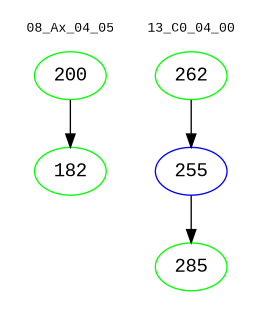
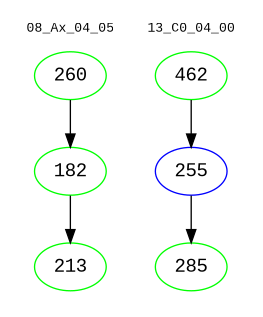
node "200": label "200" -> "260"
node "262": label "262" -> "462"
node "213": added
